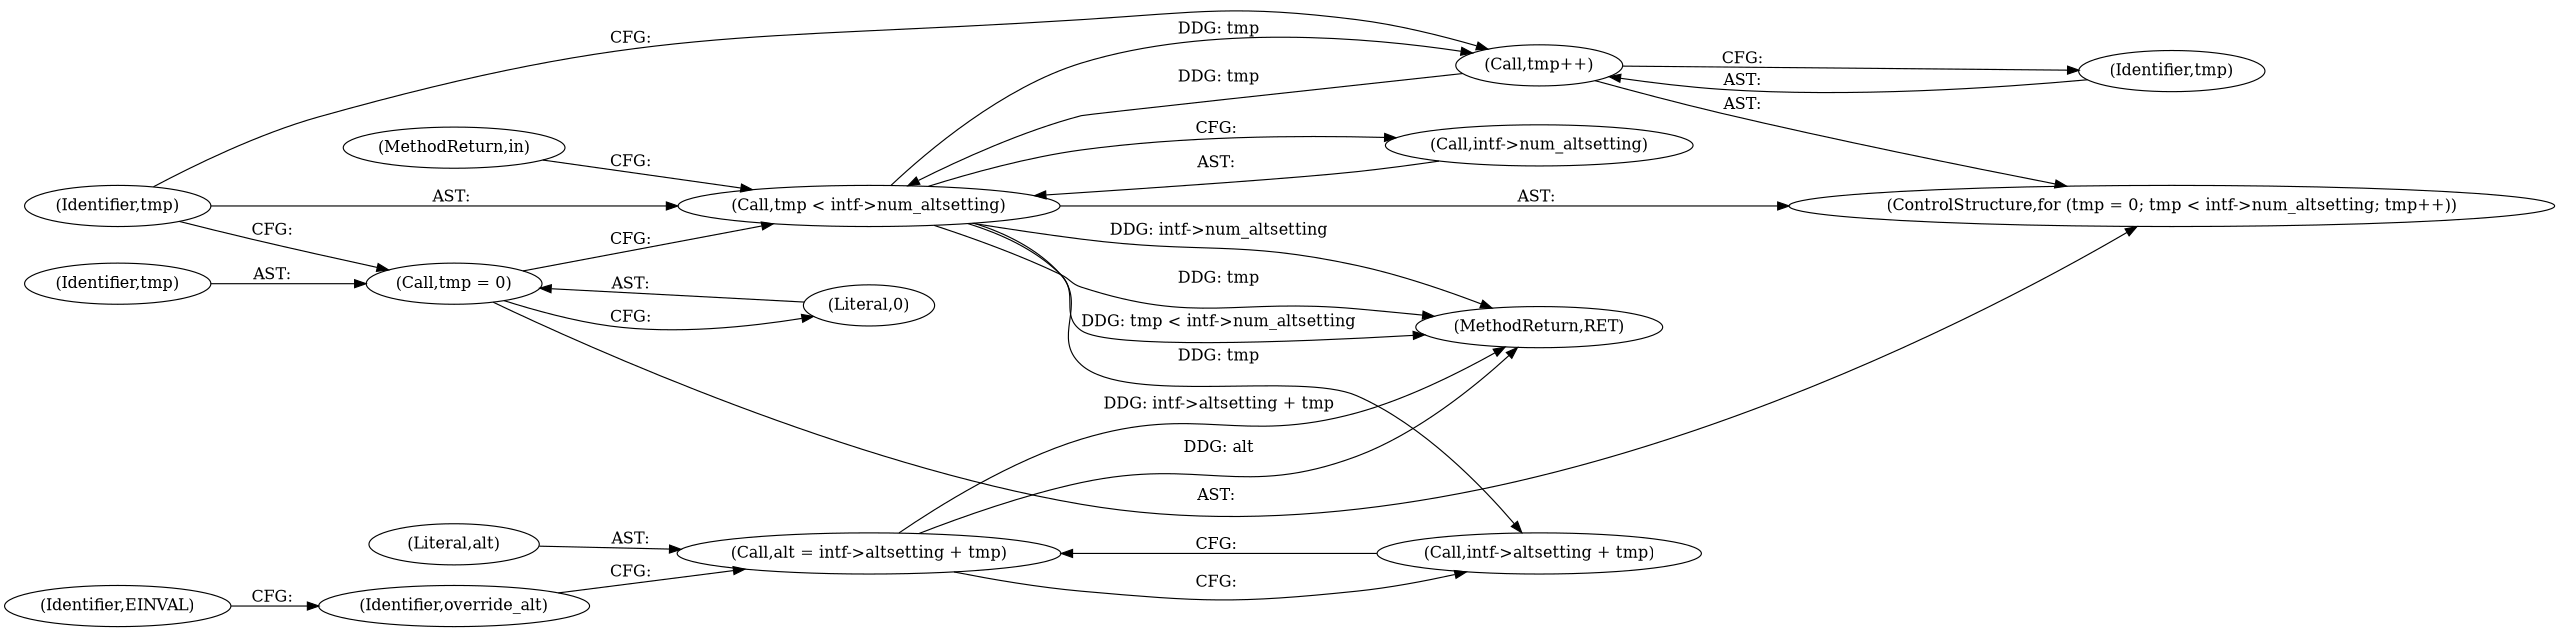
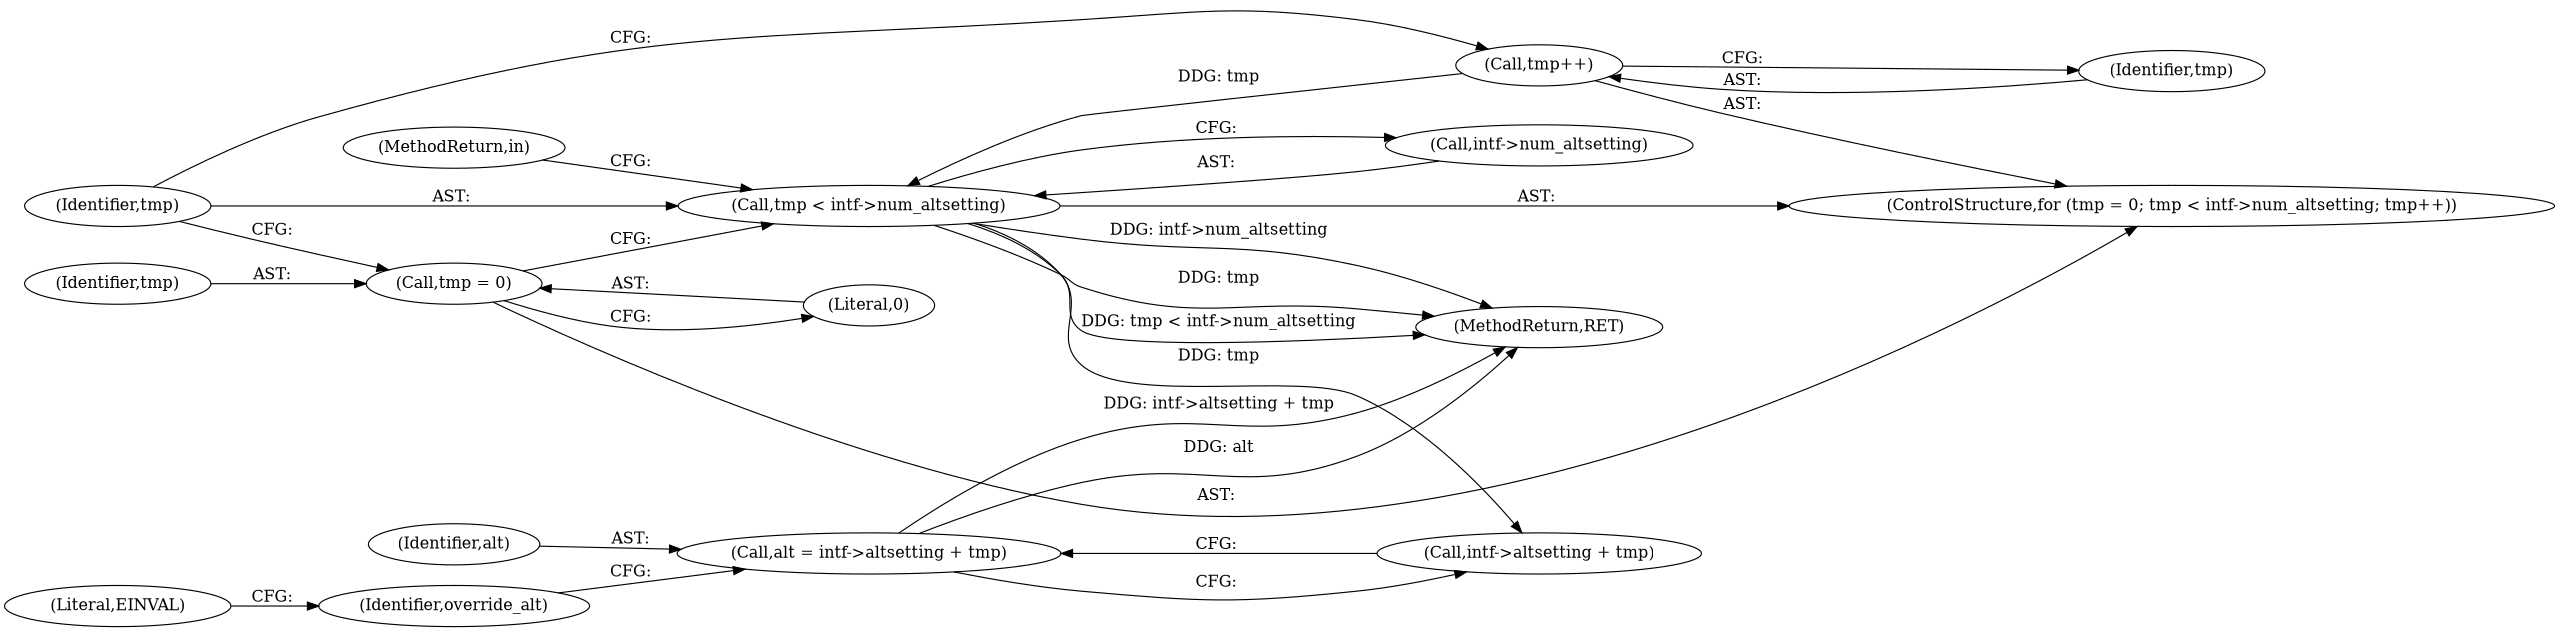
edge "(Call,tmp < intf->num_altsetting)" -> "(Call,tmp++)": removed, label "DDG: tmp"
node "(Literal,alt)": label "(Literal,alt)" -> "(Identifier,alt)"
node "(Identifier,EINVAL)": label "(Identifier,EINVAL)" -> "(Literal,EINVAL)"
